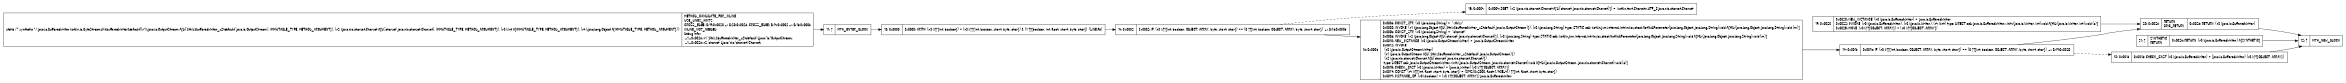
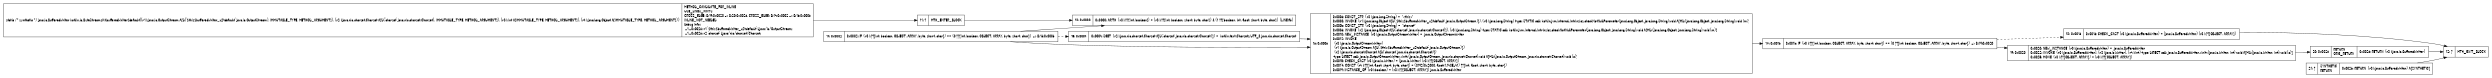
edge "13: 0x0000" -> "14: 0x0002": reversed
edge "17: 0x001b" -> "20: 0x0026": now "17: 0x001b" -> "19: 0x0020"
edge "15: 0x0004" -> "16: 0x0006": added
node "12: ?": text "MTH_NEW_BLOCK" -> "MTH_EXIT_BLOCK"
